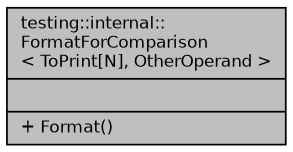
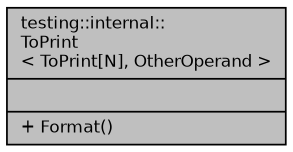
node "testing::internal::": text "FormatForComparison" -> "ToPrint"
